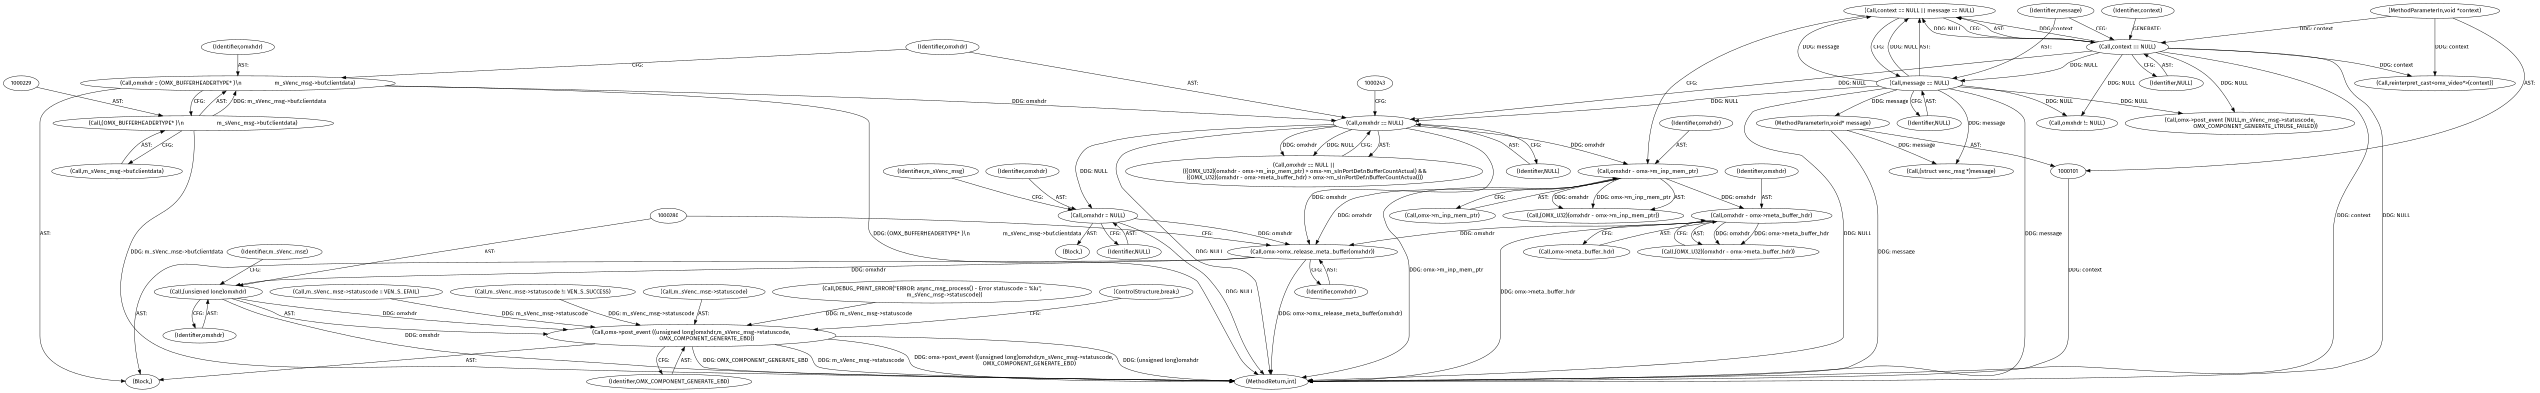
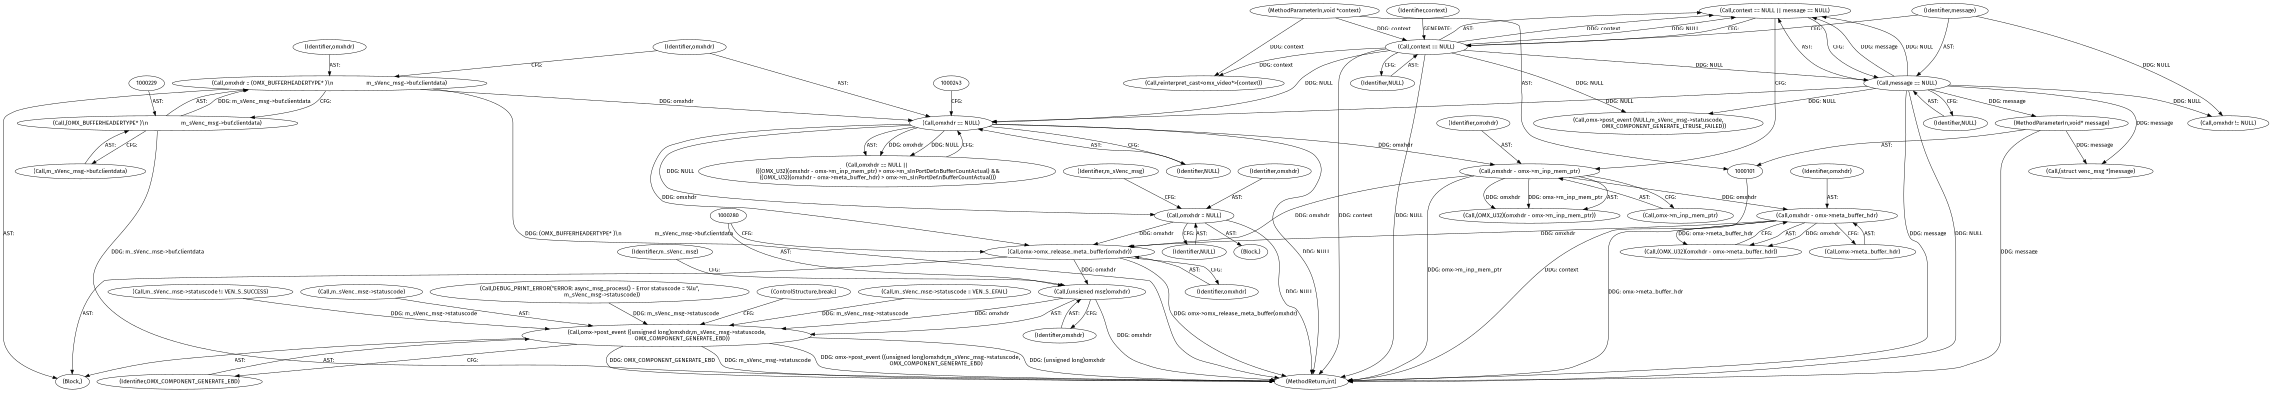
edge "(Call,context == NULL)" -> "(Call,omxhdr != NULL)": now "(Identifier,message)" -> "(Call,omxhdr != NULL)"
node "(Call,(unsigned long)omxhdr)": label "(Call,(unsigned long)omxhdr)" -> "(Call,(unsigned msg)omxhdr)"
